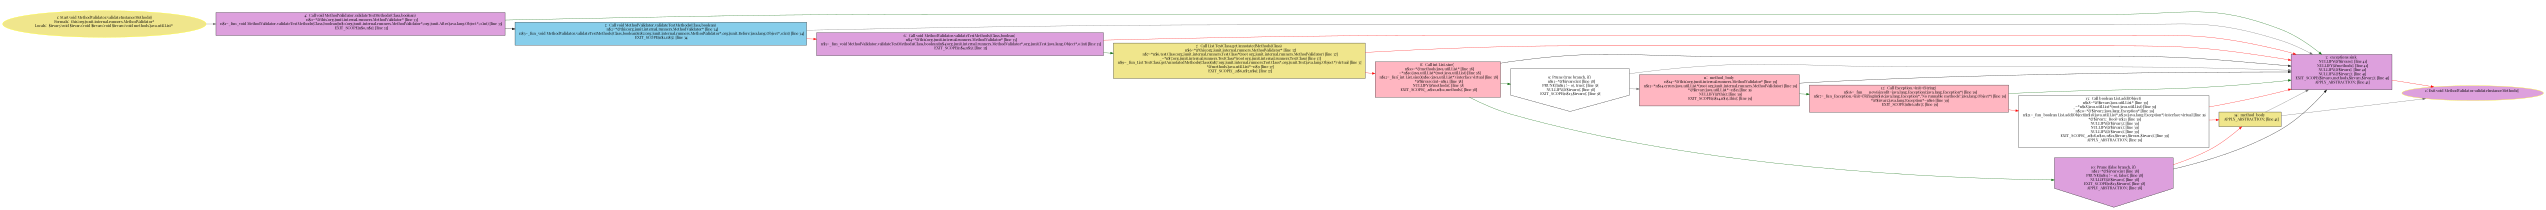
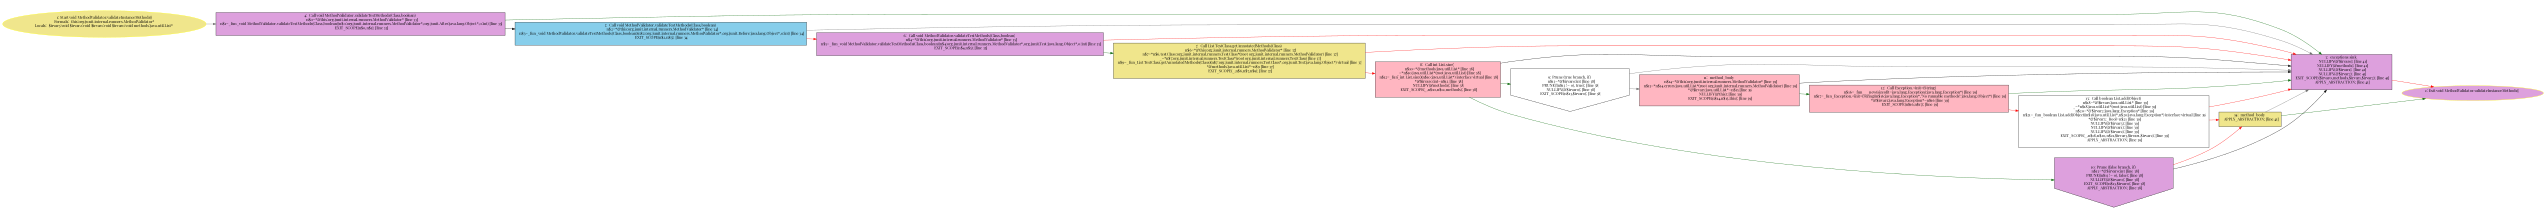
edge "14:  method_body APPLY_ABSTRACTION; [line 41]" -> "2: Exit void MethodValidator.validateInstanceMethods()": color gray40 -> darkgreen
